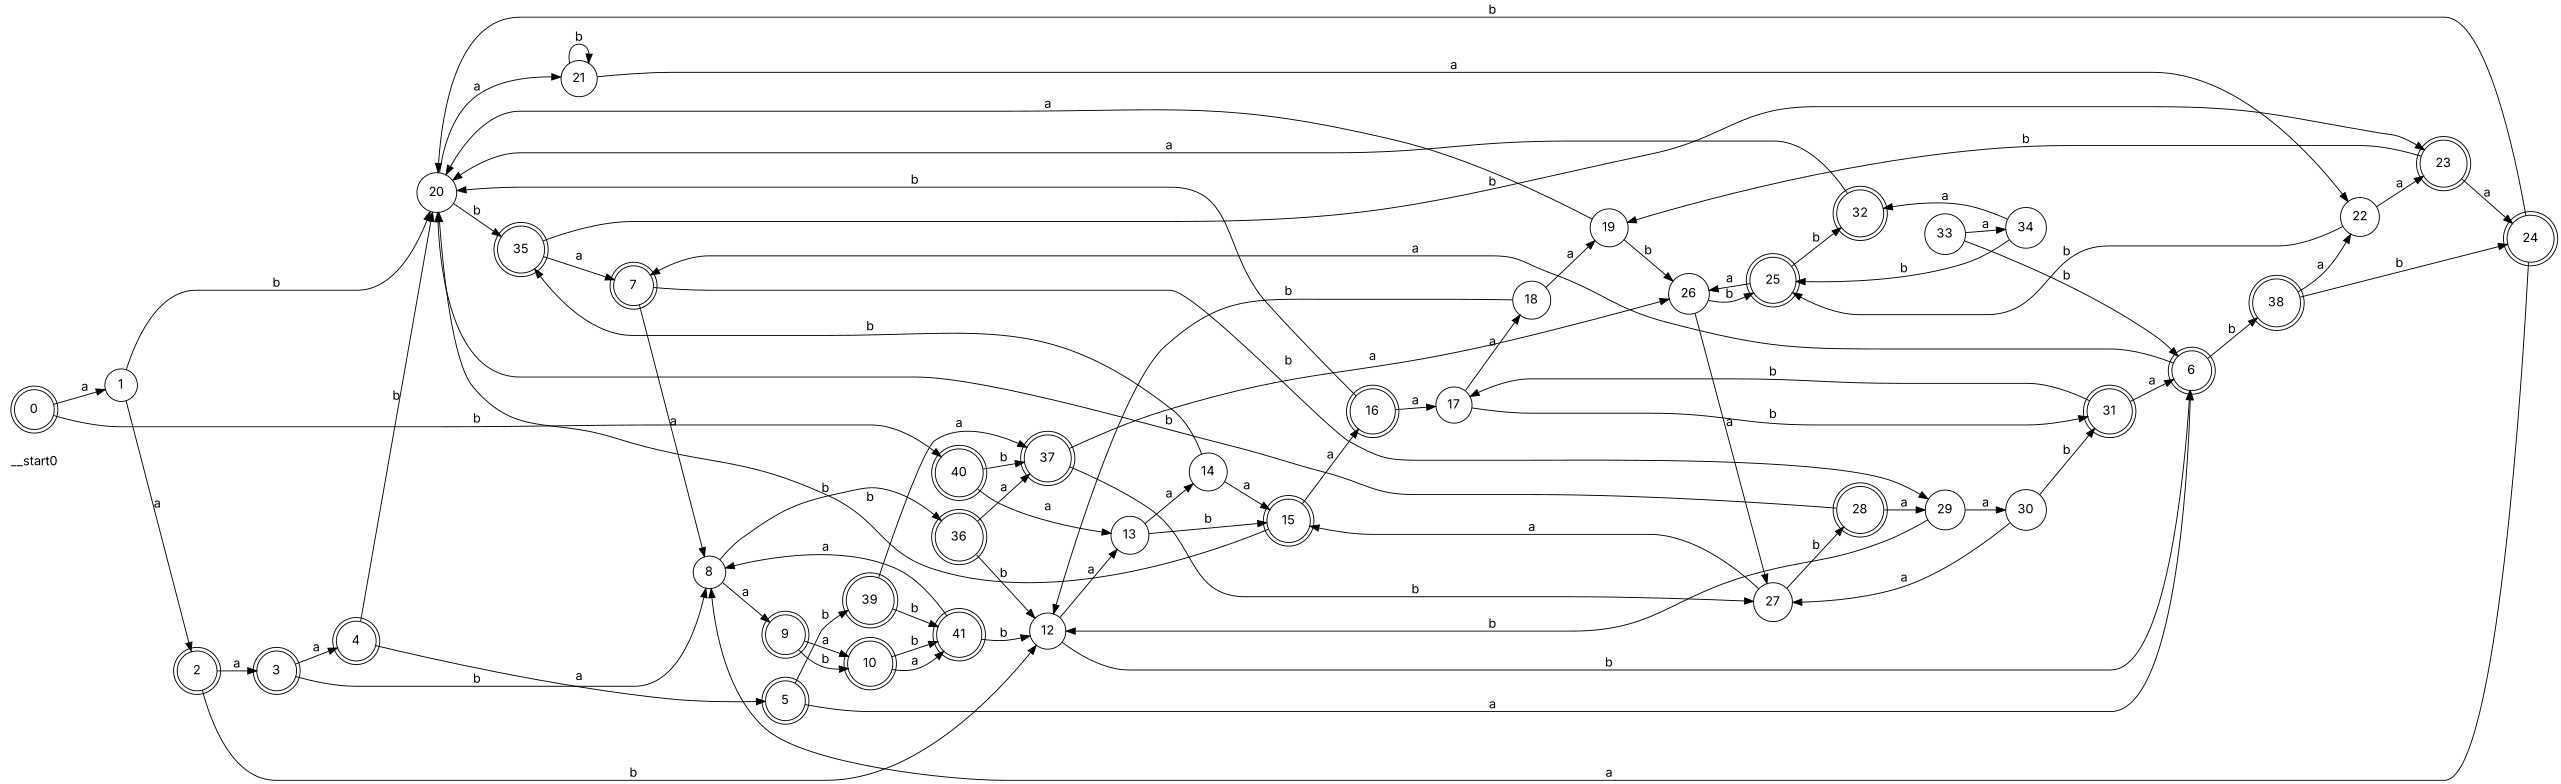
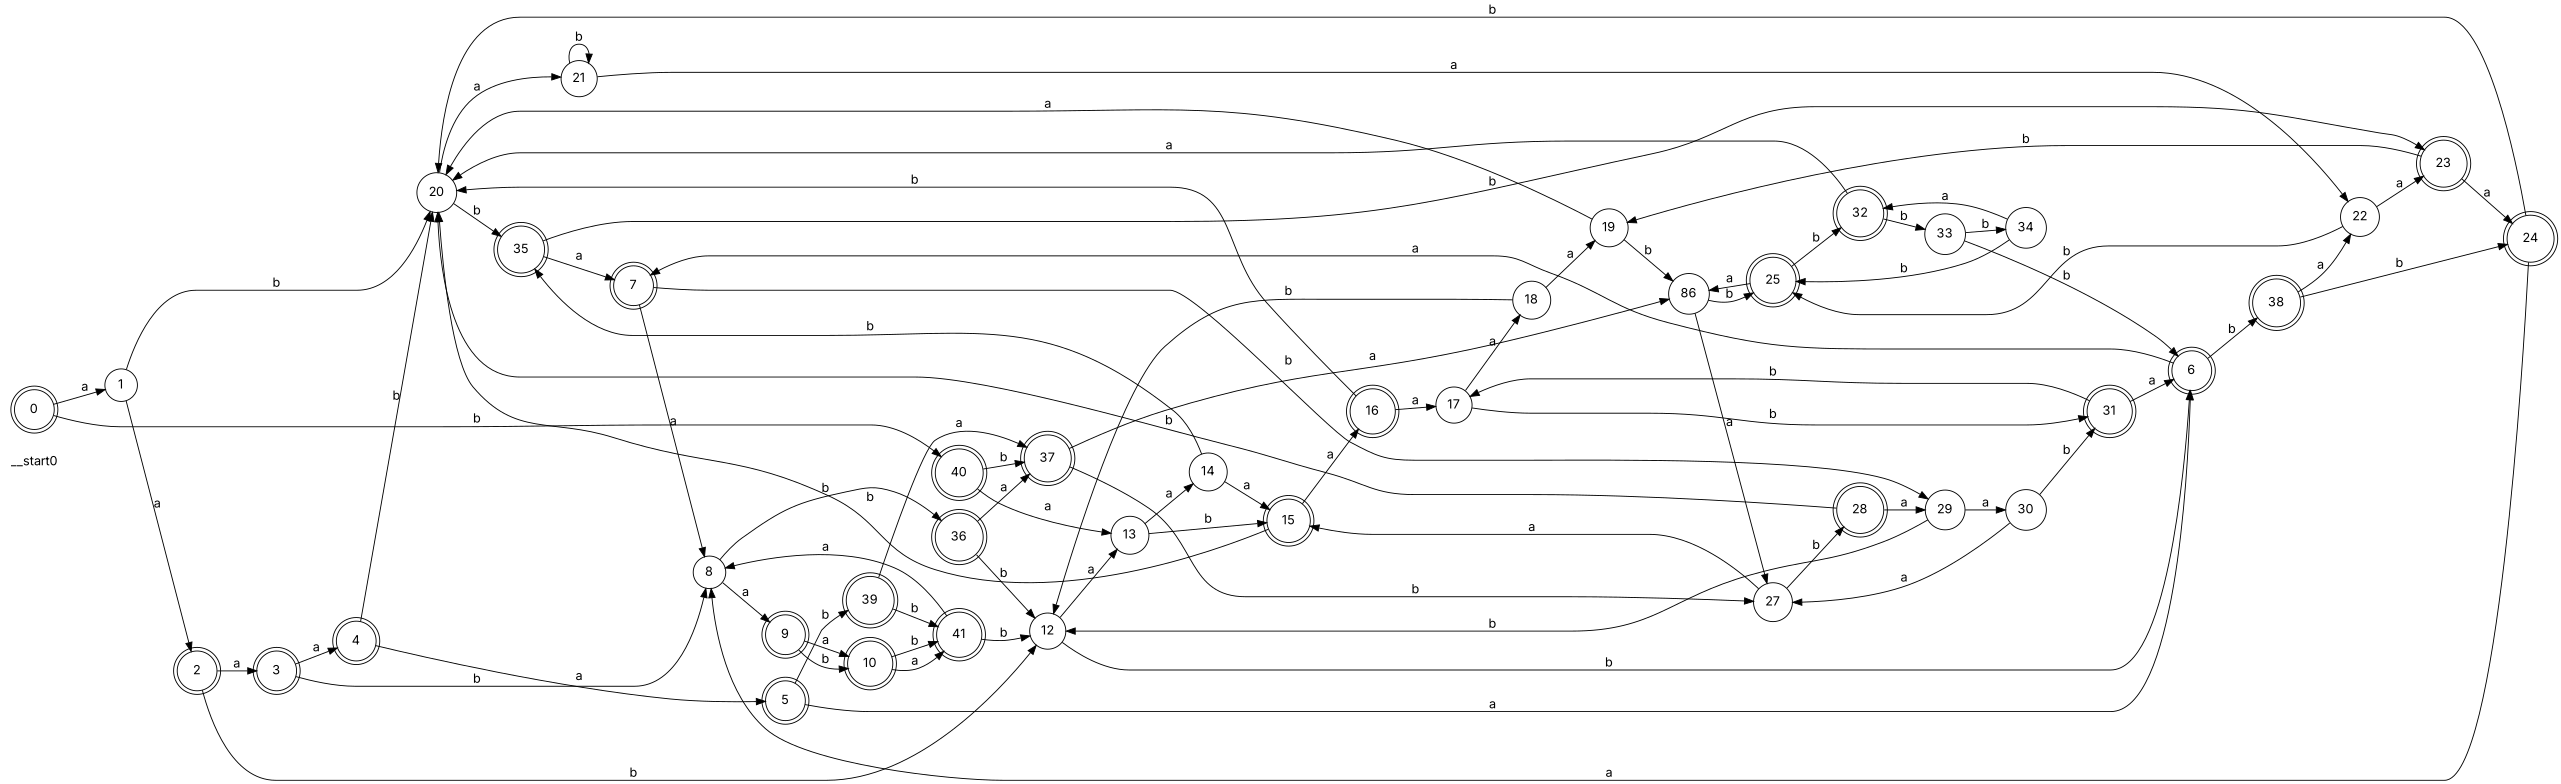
edge "32" -> "33": added, label "b"
edge "33" -> "34": label "a" -> "b"
node "26": label "26" -> "86"
